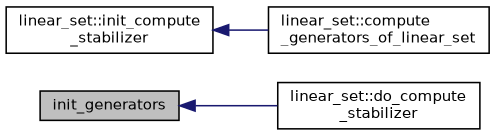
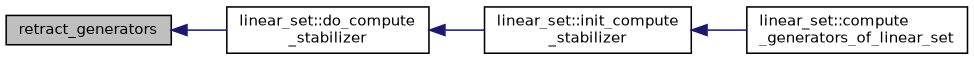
edge "linear_set::init_compute _stabilizer" -> "linear_set::do_compute _stabilizer": added
node "init_generators": label "init_generators" -> "retract_generators"
